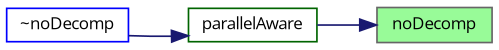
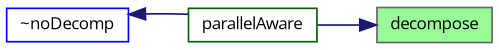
node "noDecomp": label "noDecomp" -> "decompose"
edge "~noDecomp" -> "parallelAware": reversed
